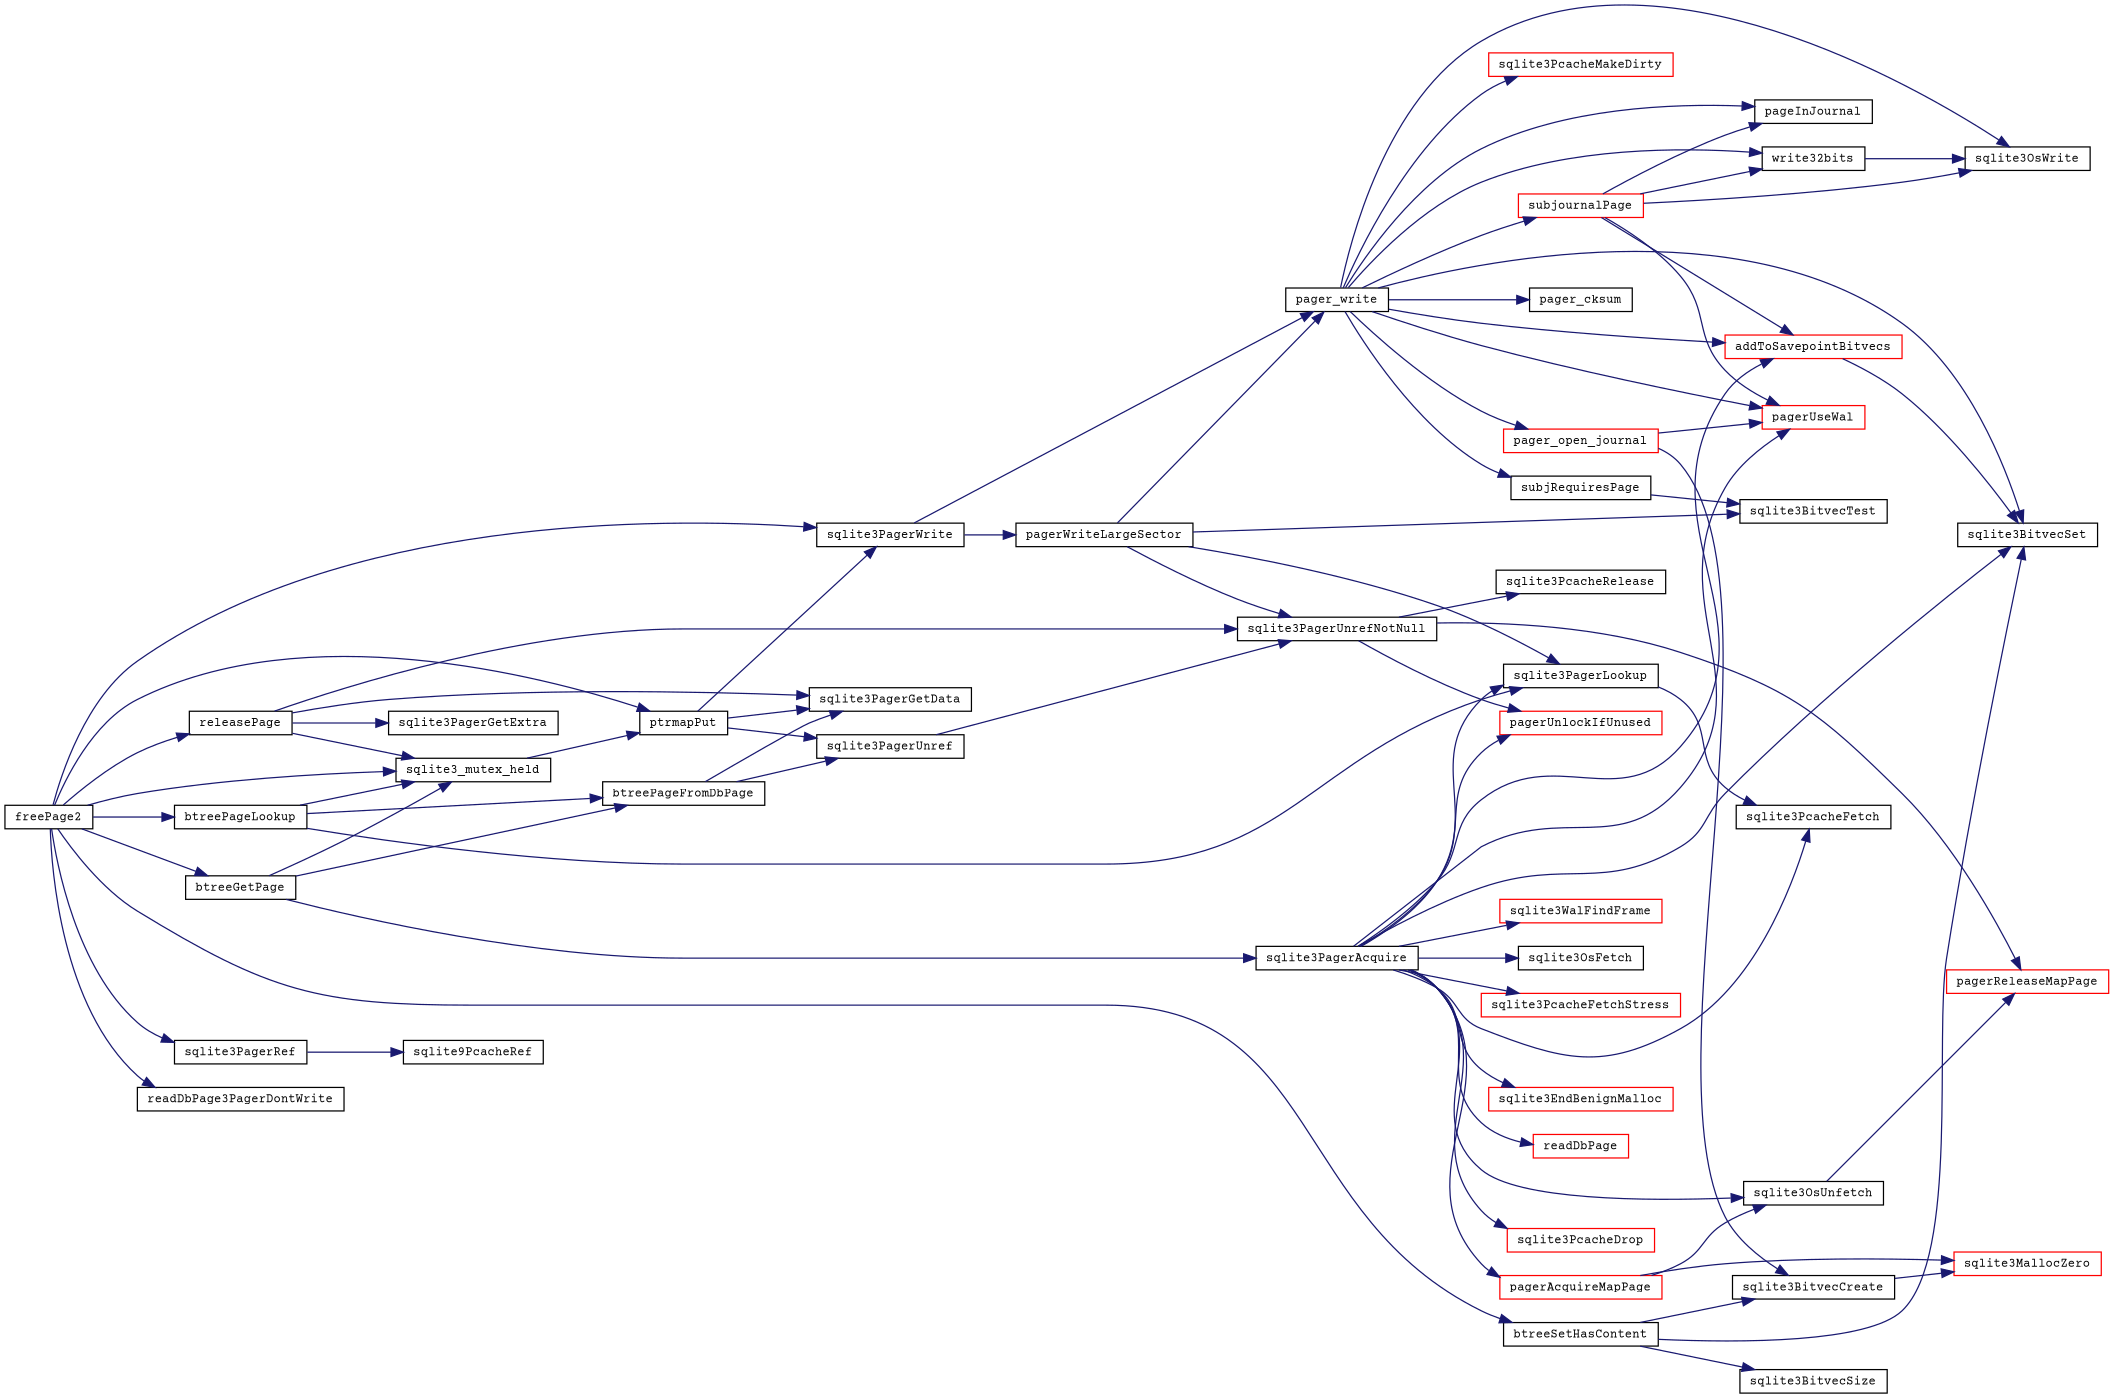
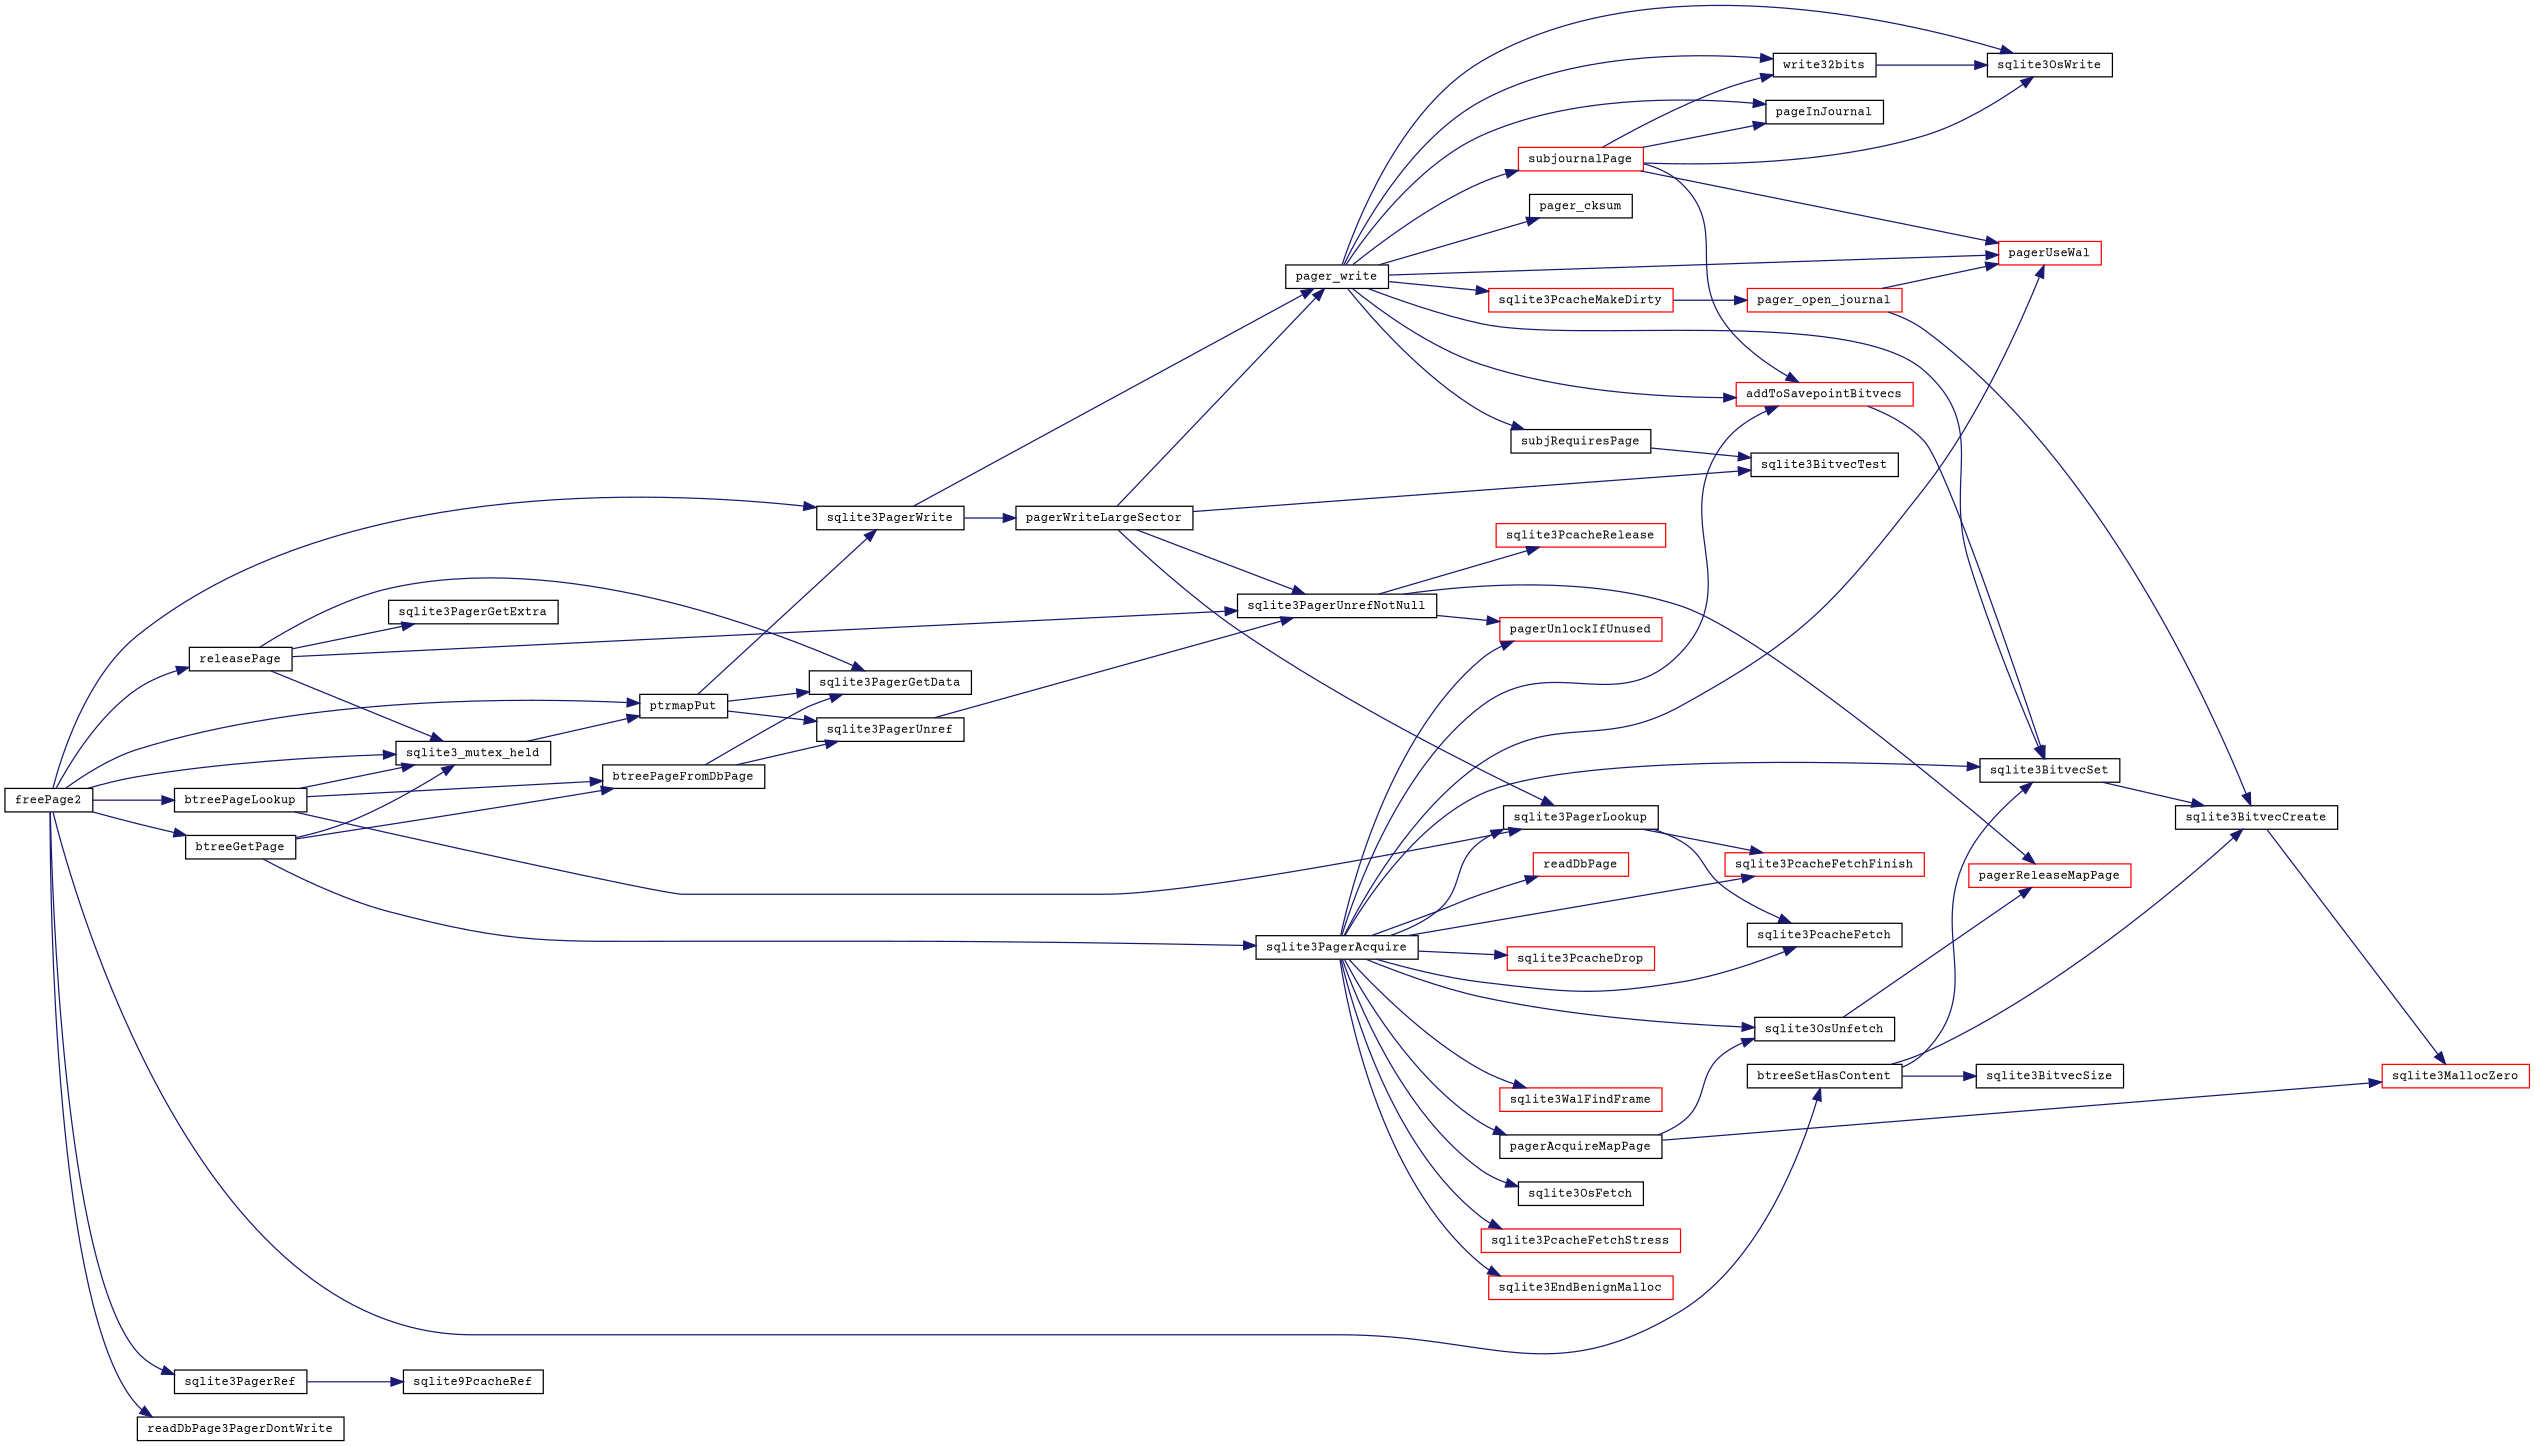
edge "pager_write" -> "pager_open_journal": now "sqlite3PcacheMakeDirty" -> "pager_open_journal"
node "sqlite3PcacheRelease": color black -> red
edge "sqlite3BitvecSet" -> "sqlite3BitvecCreate": added
node "sqlite3PcacheFetchFinish": added
node "pagerAcquireMapPage": color red -> black
